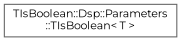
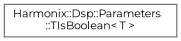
node "TIsBoolean::Dsp::Parameters ::TIsBoolean< T >": label "TIsBoolean::Dsp::Parameters ::TIsBoolean< T >" -> "Harmonix::Dsp::Parameters ::TIsBoolean< T >"
